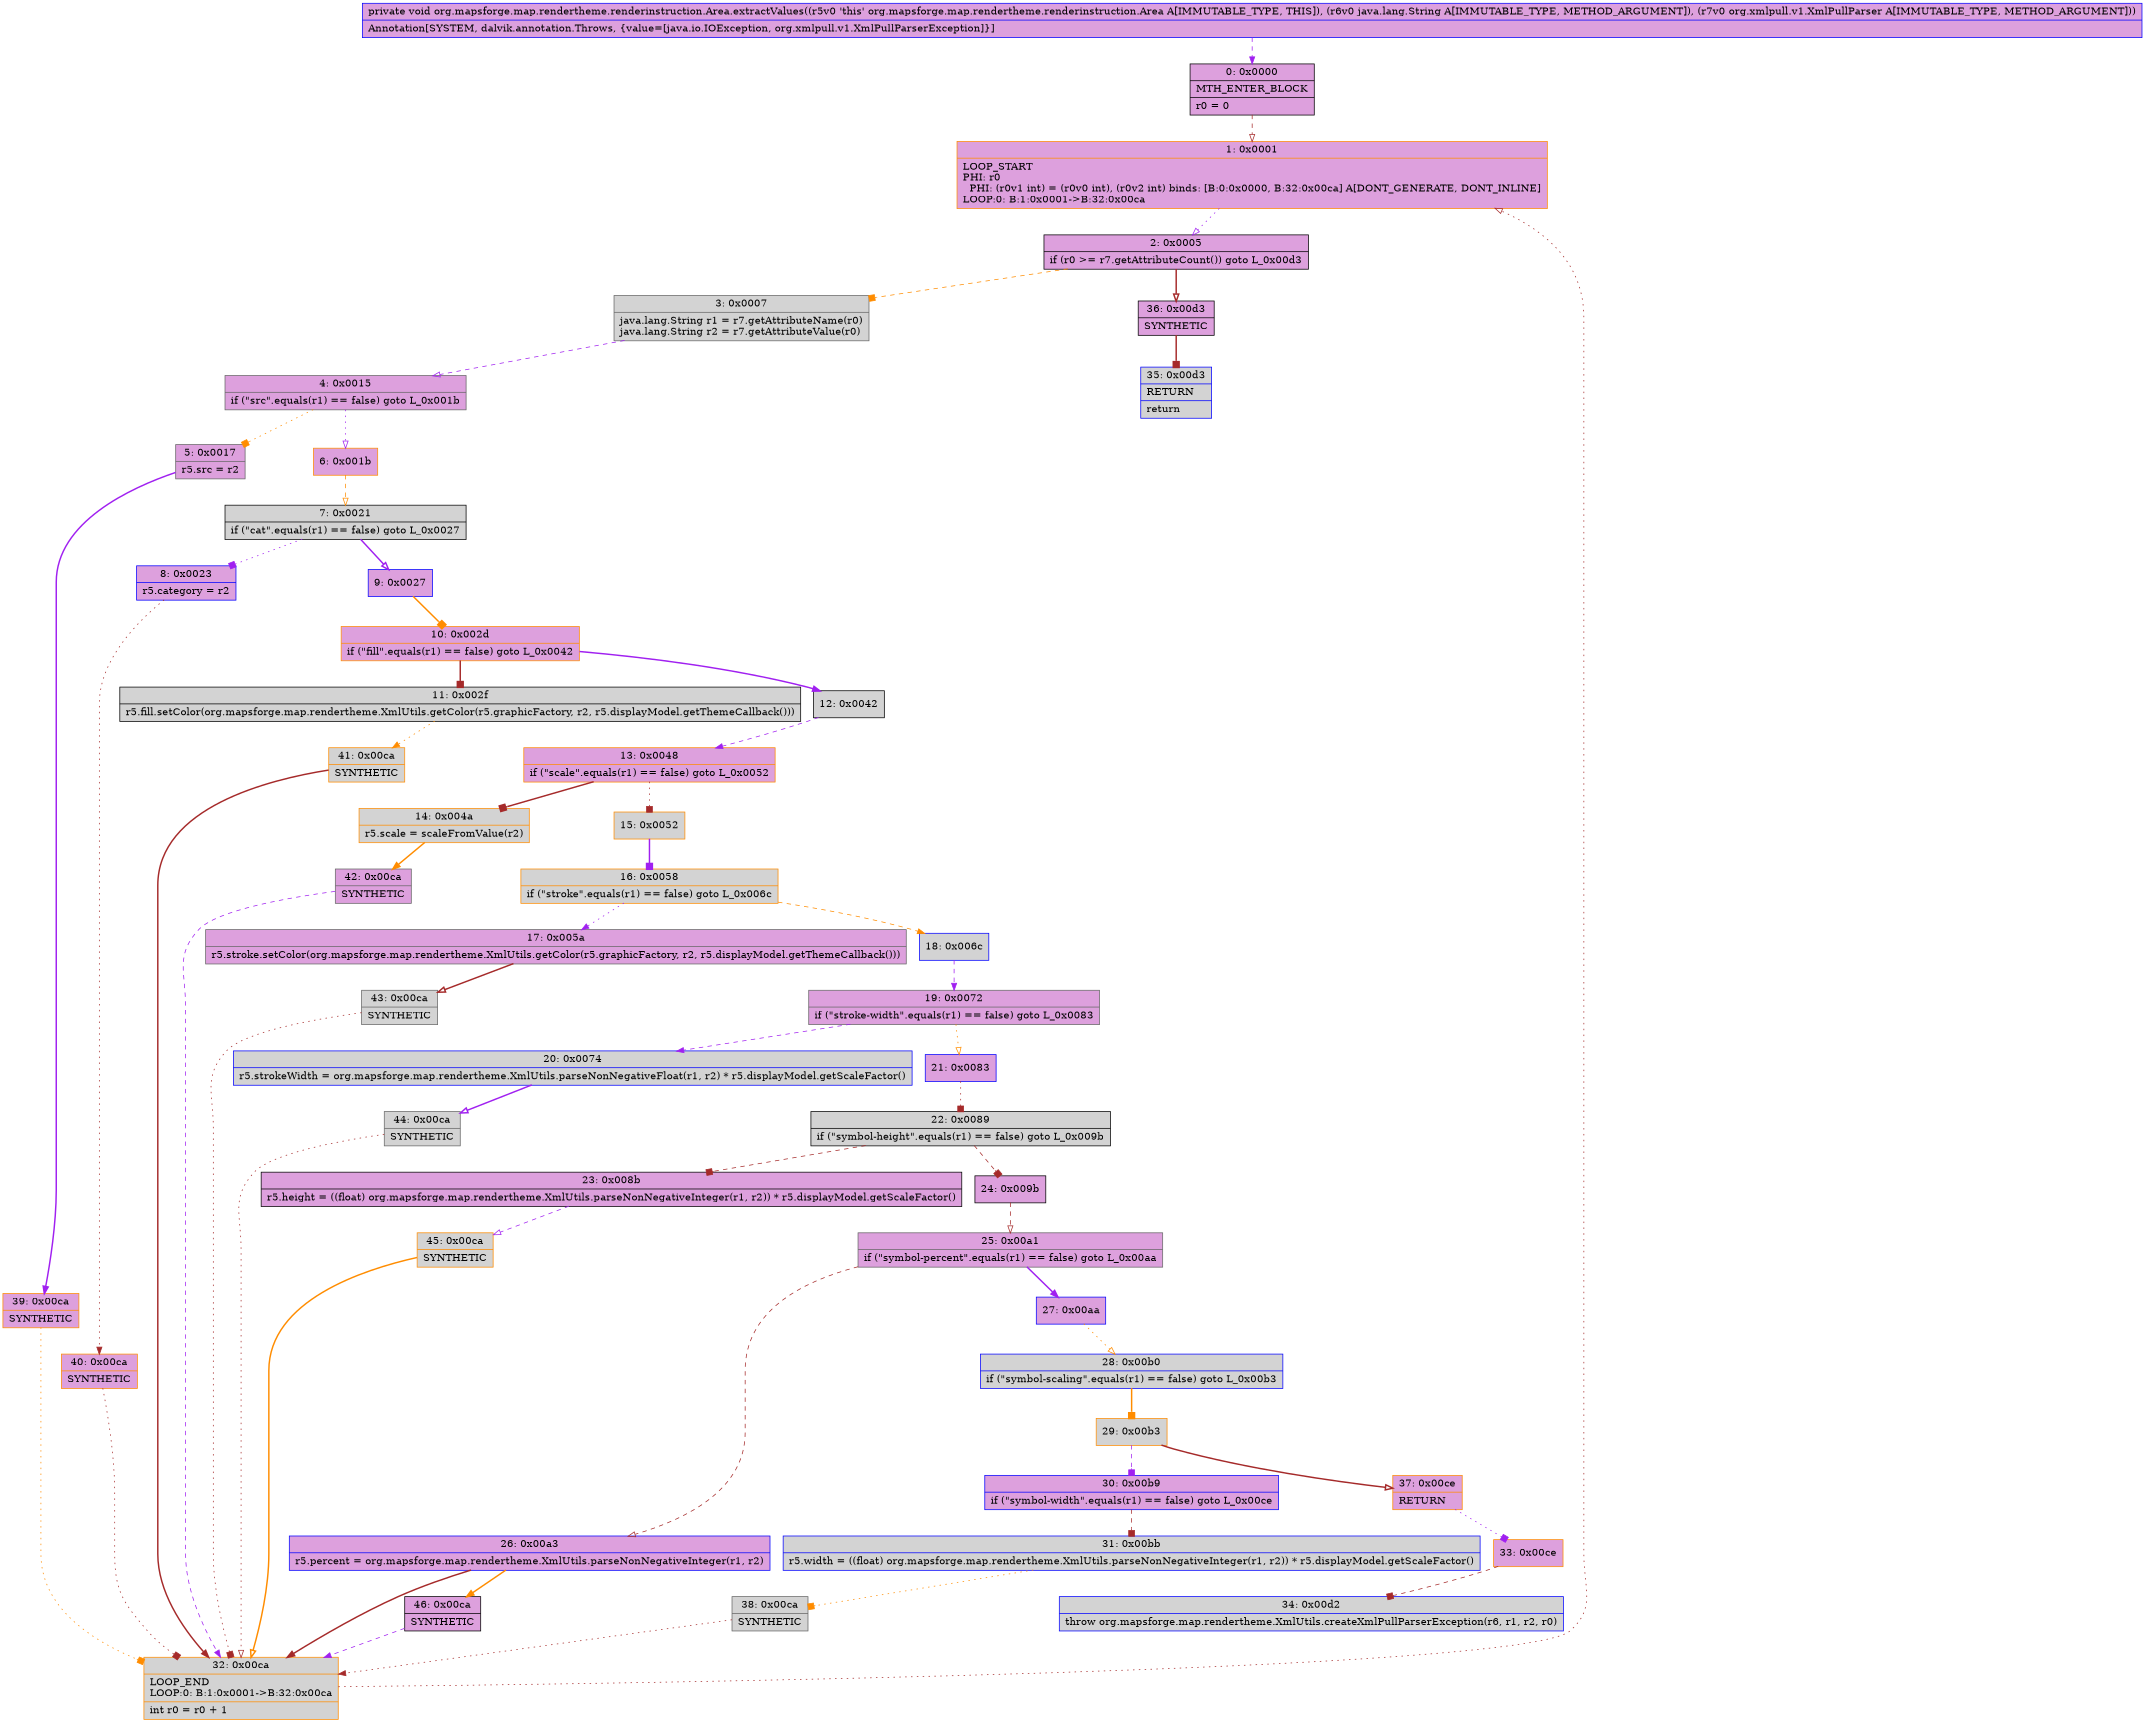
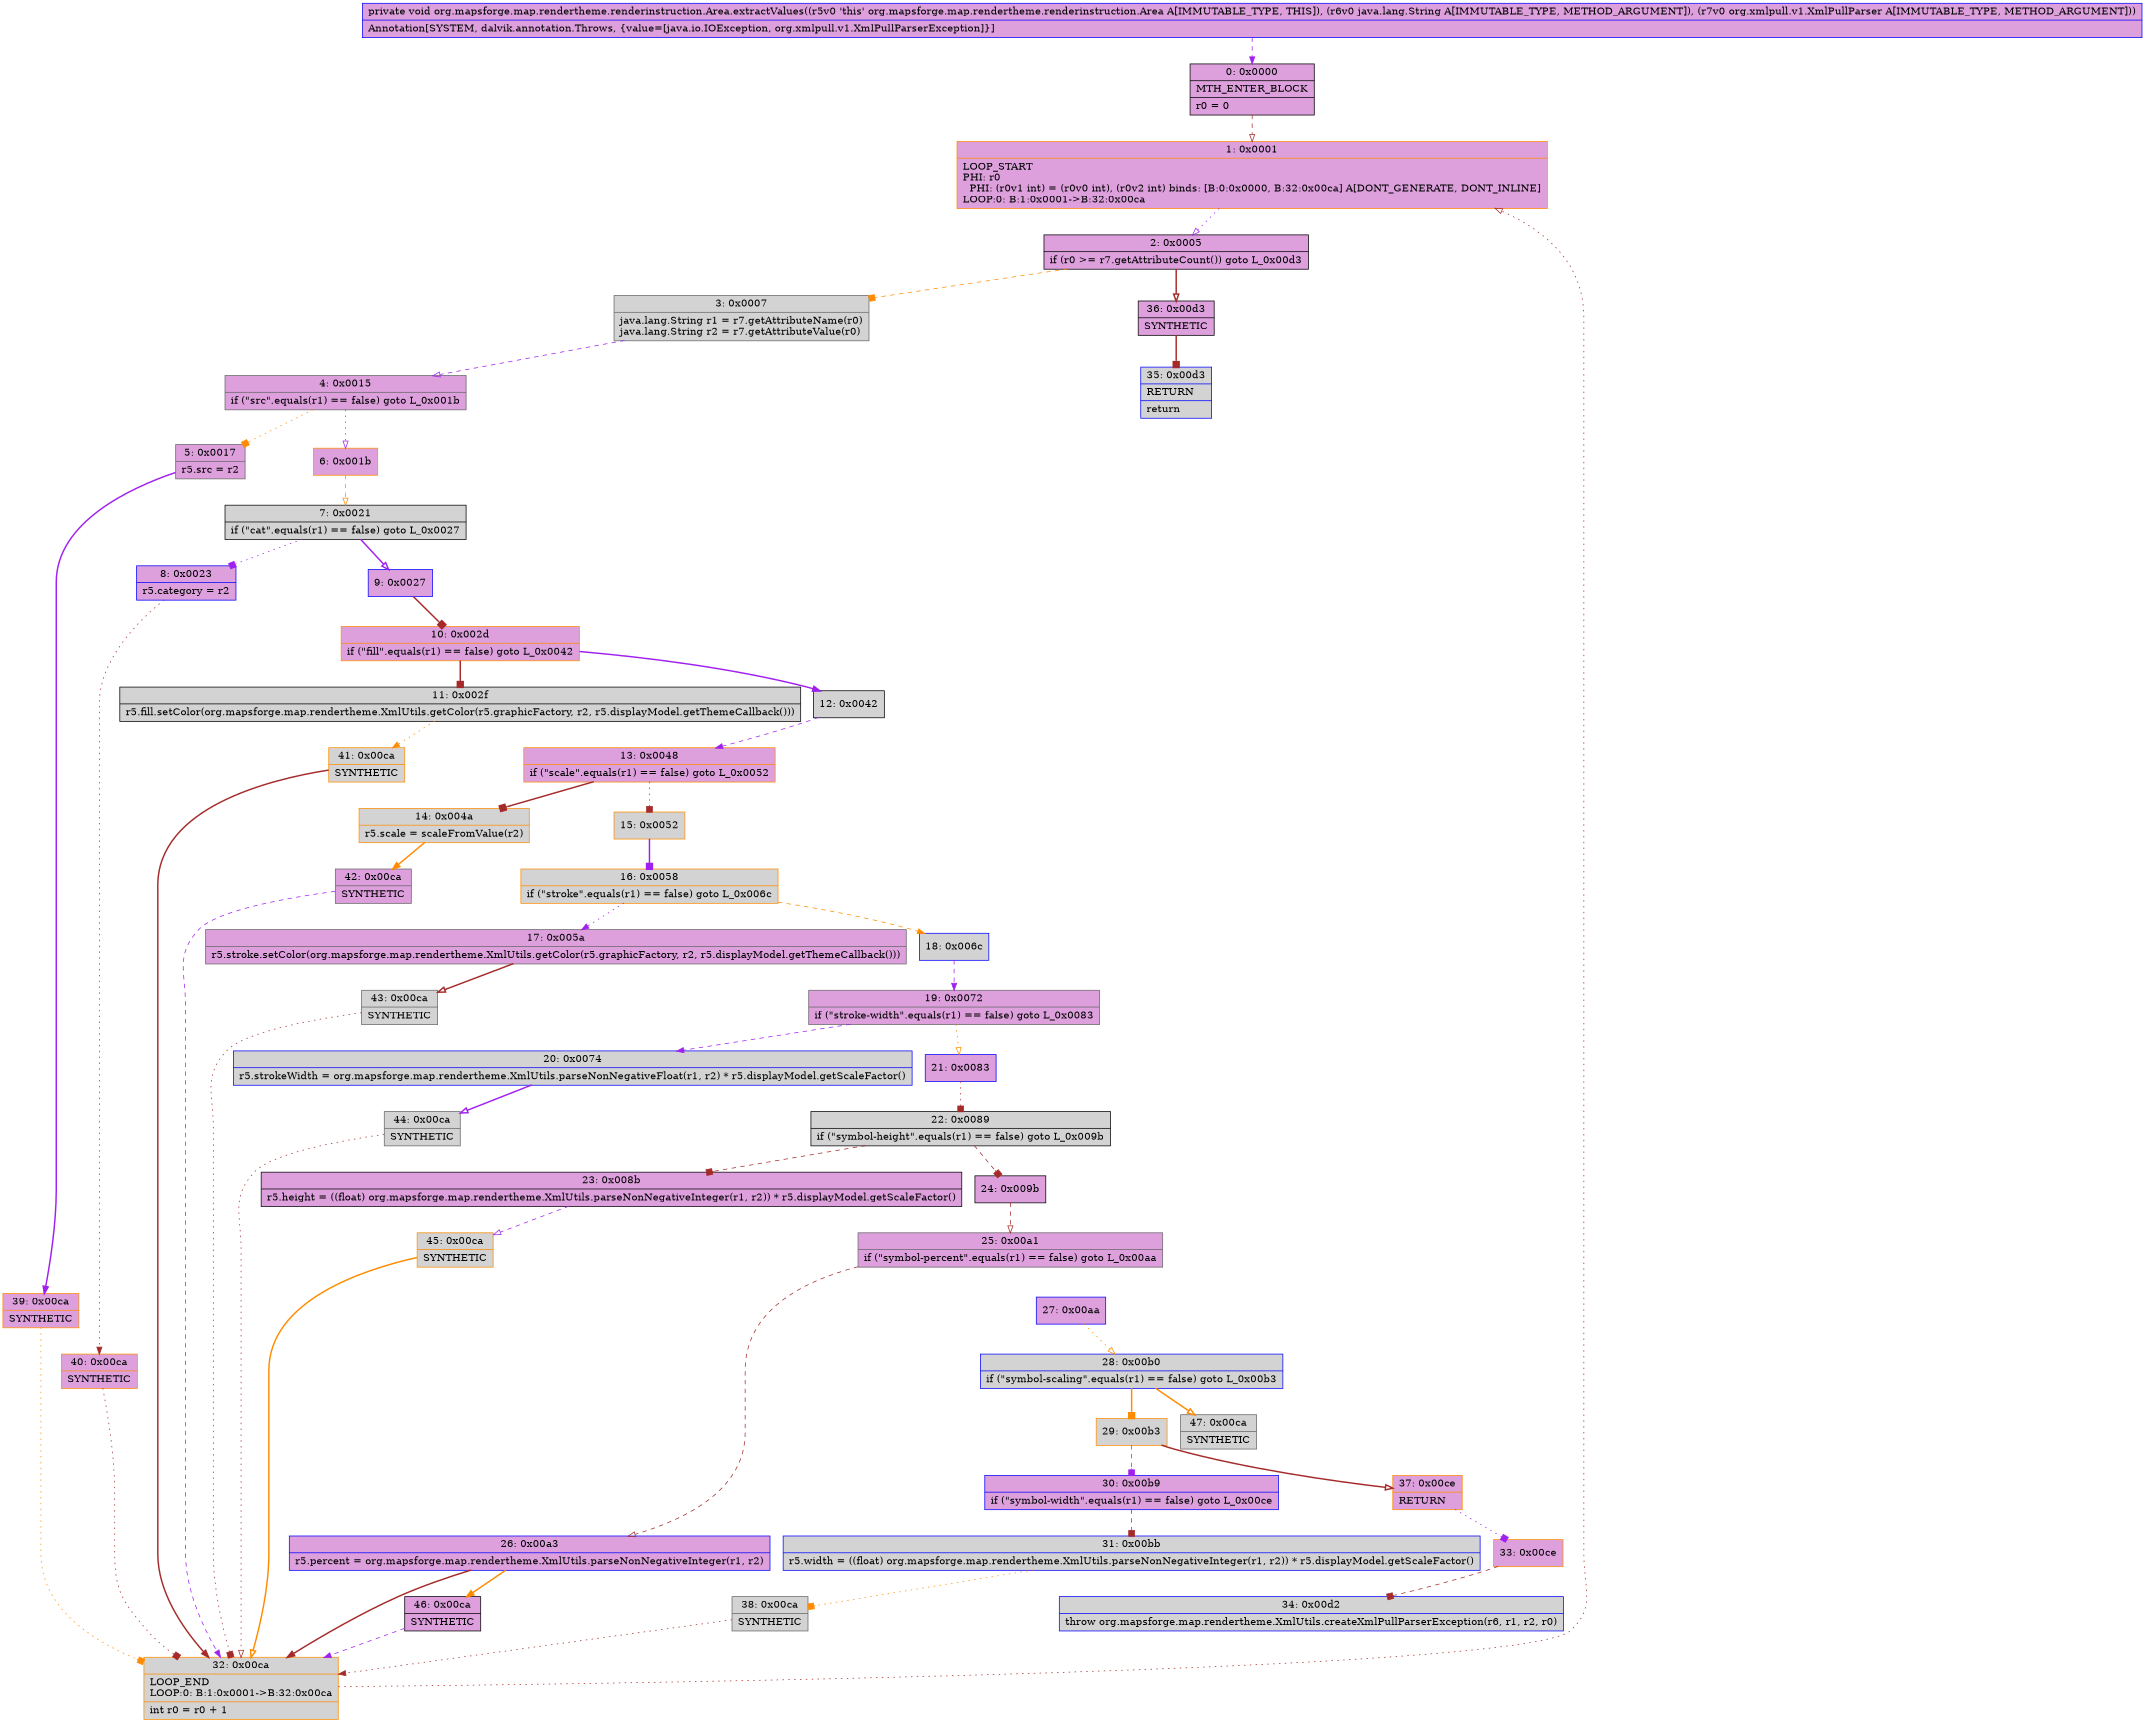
edge "9: 0x0027" -> "10: 0x002d": color darkorange -> brown
edge "25: 0x00a1" -> "27: 0x00aa": removed
node "47: 0x00ca": added
